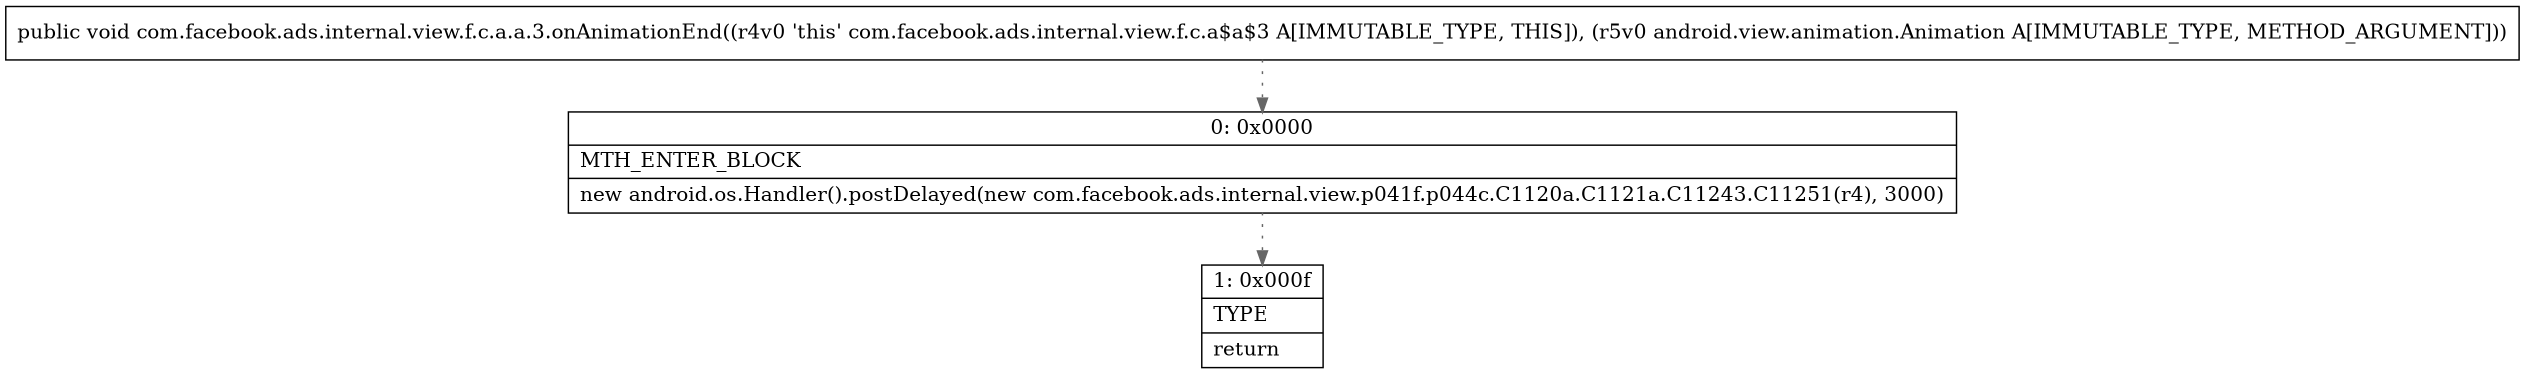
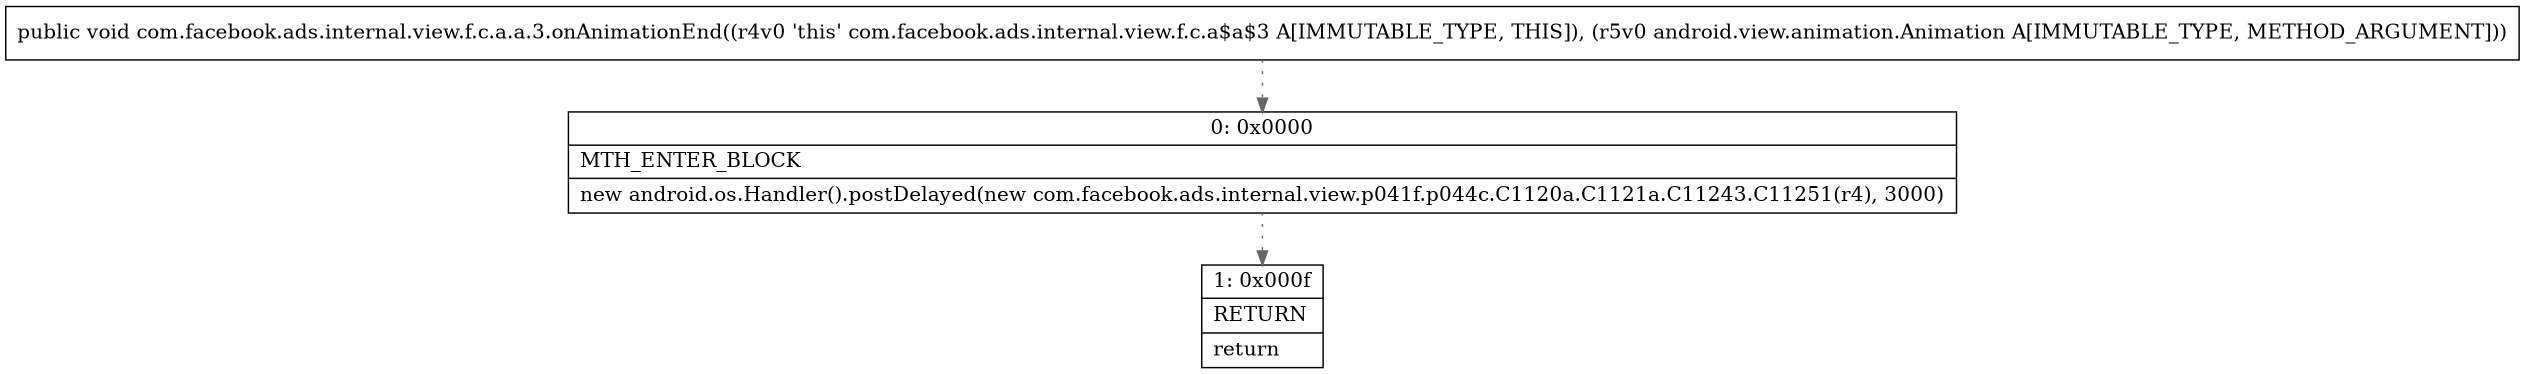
node "1: 0x000f": text "TYPE" -> "RETURN"
